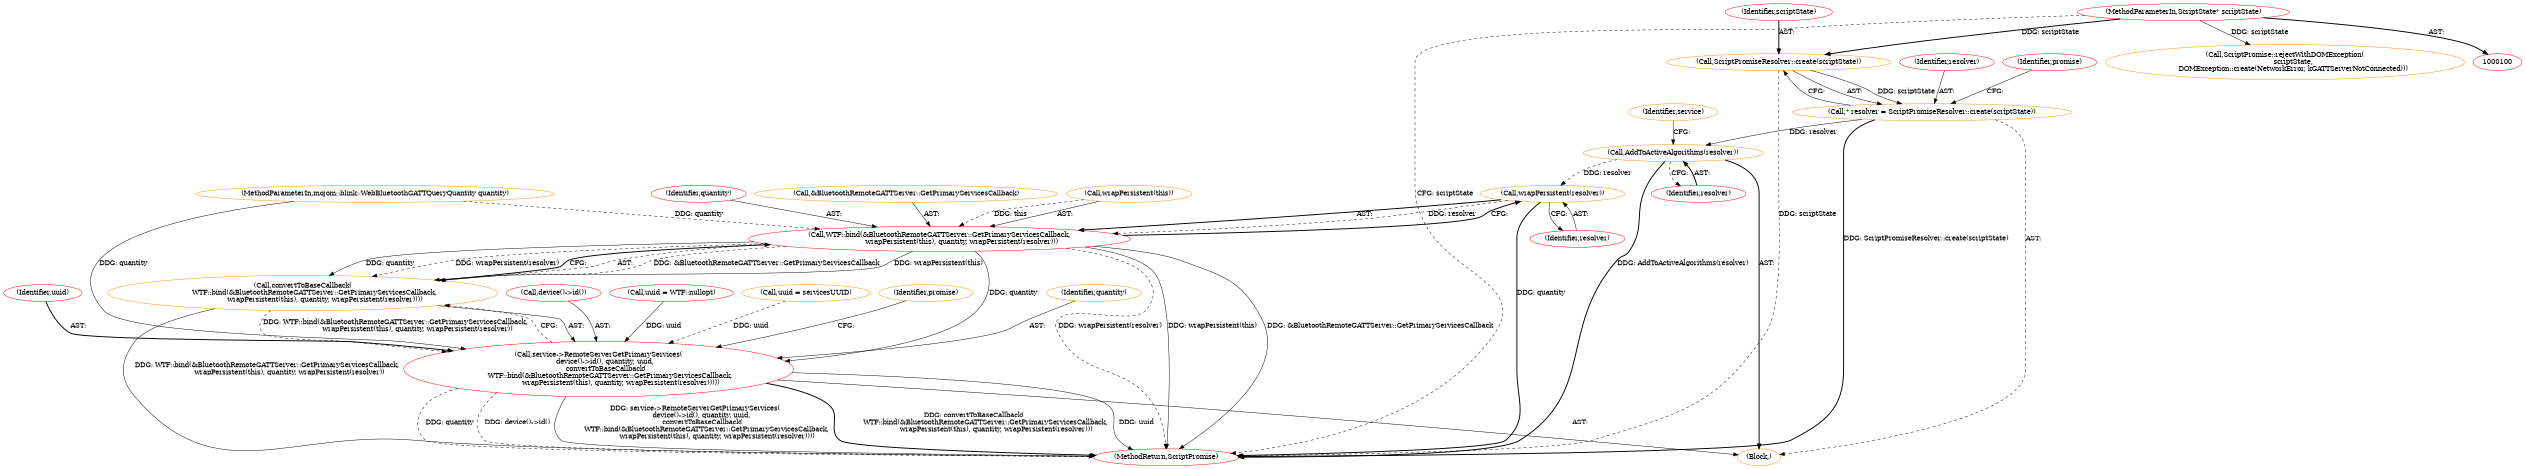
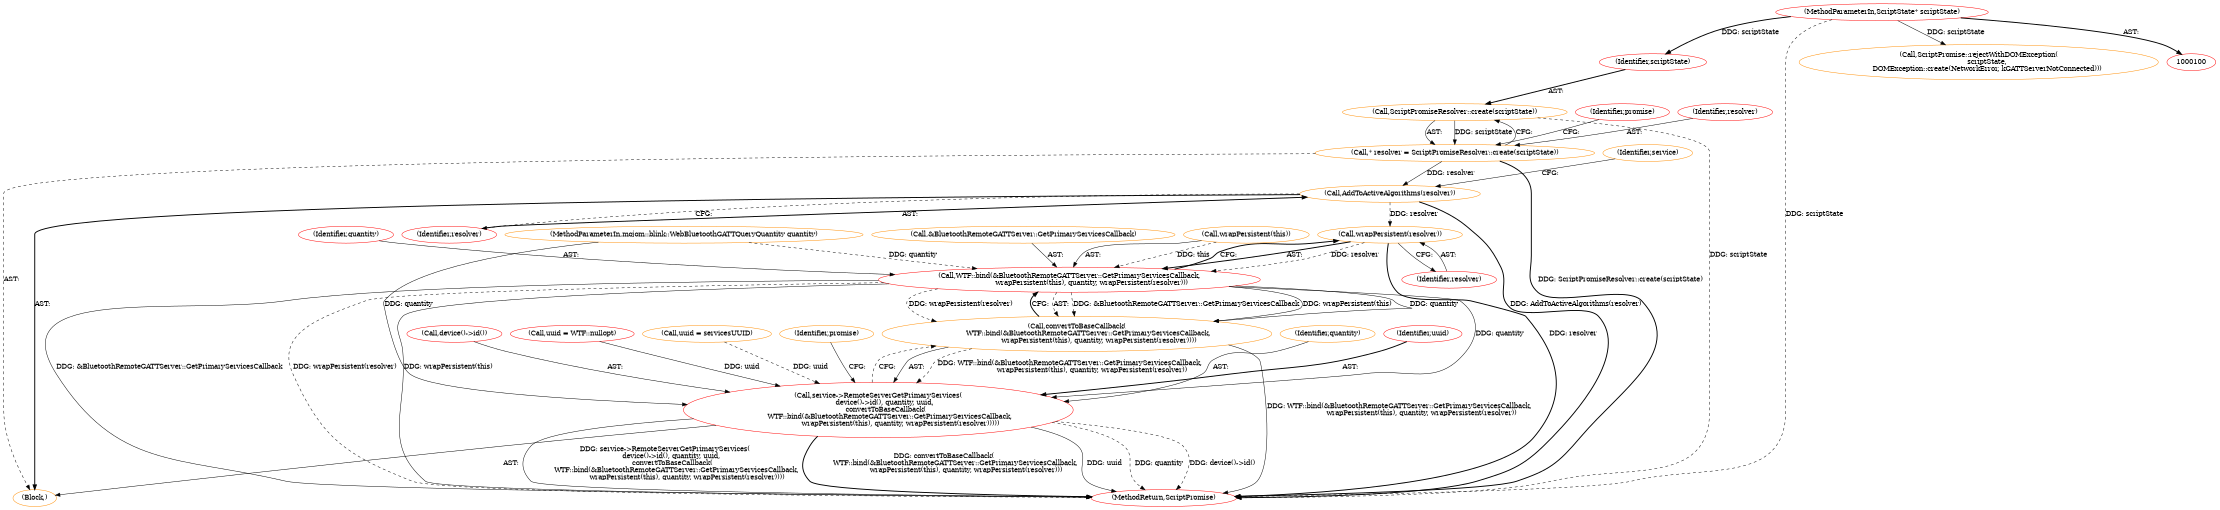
edge "(MethodParameterIn,ScriptState* scriptState)" -> "(Call,ScriptPromiseResolver::create(scriptState))": now "(MethodParameterIn,ScriptState* scriptState)" -> "(Identifier,scriptState)"
edge "(MethodParameterIn,ScriptState* scriptState)" -> "(MethodReturn,ScriptPromise)": label "CFG: scriptState" -> "DDG: scriptState"
edge "(Call,wrapPersistent(resolver))" -> "(MethodReturn,ScriptPromise)": label "DDG: quantity" -> "DDG: resolver"
